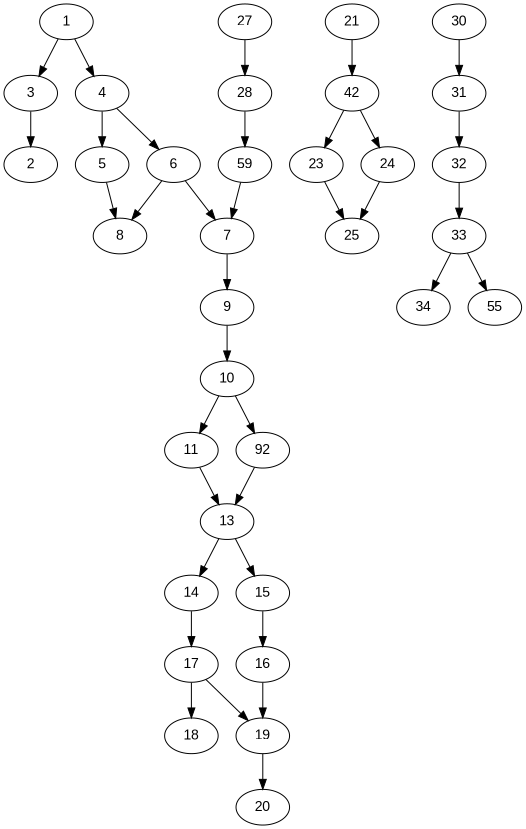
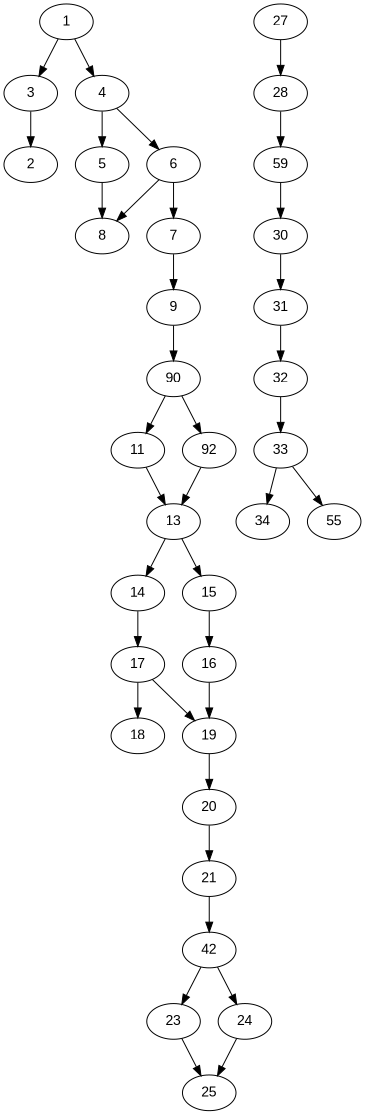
edge "59" -> "7": now "59" -> "30"
node "10": label "10" -> "90"
edge "20" -> "21": added
